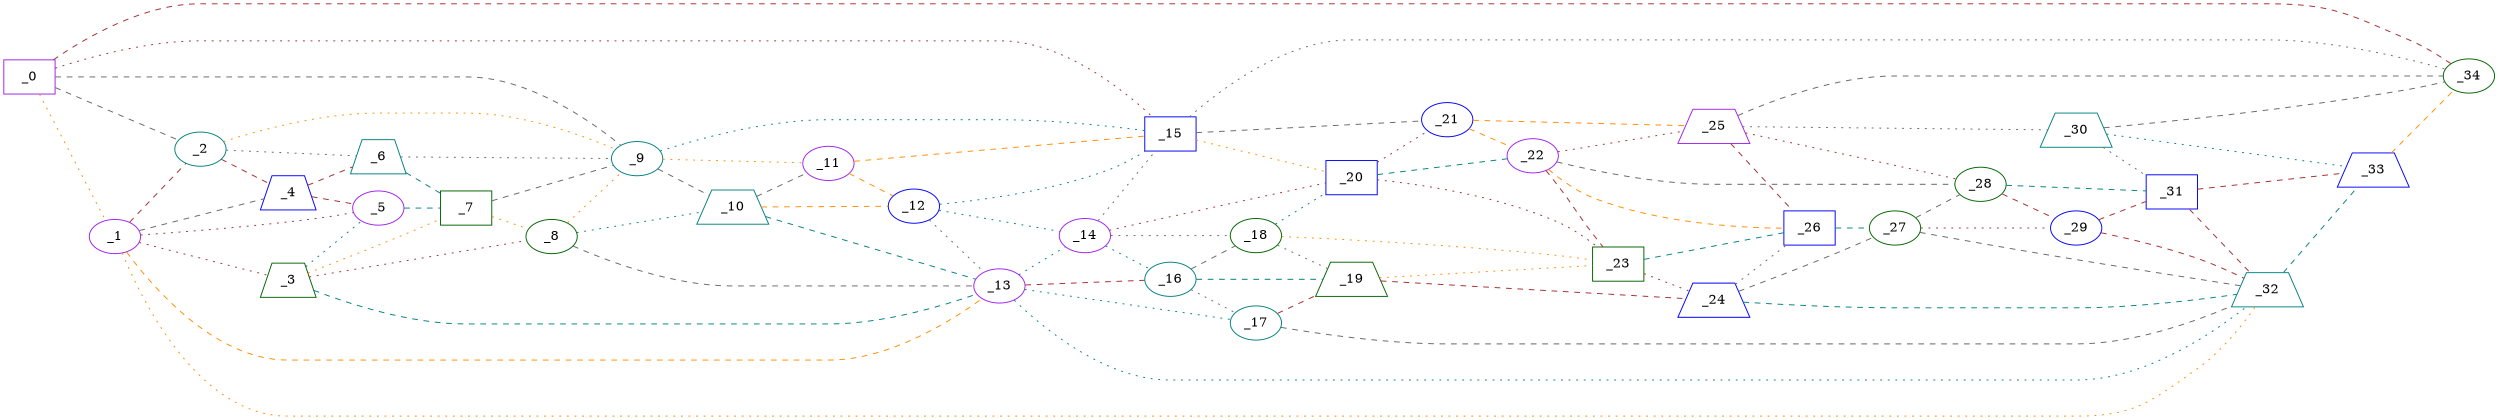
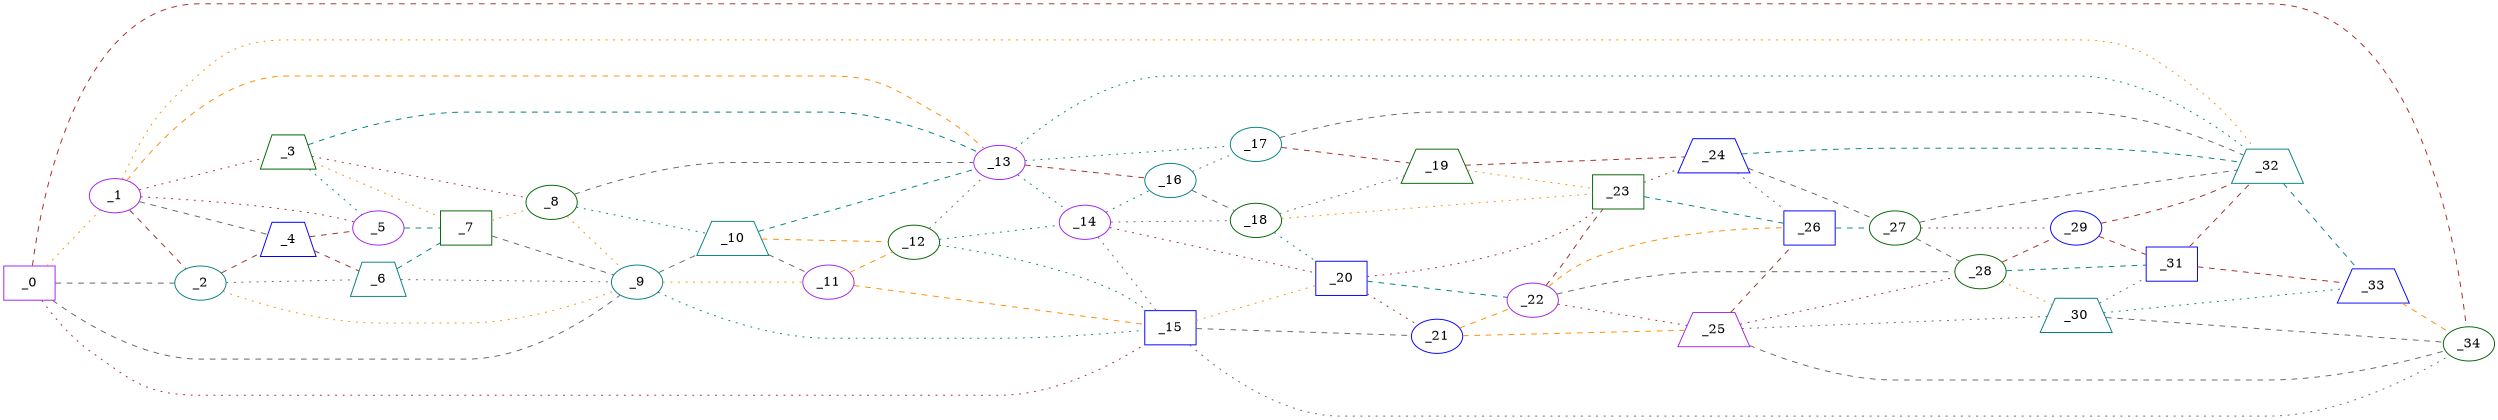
node "_12": color blue -> darkgreen
edge "_16" -- "_19": removed
edge "_28" -- "_30": added
